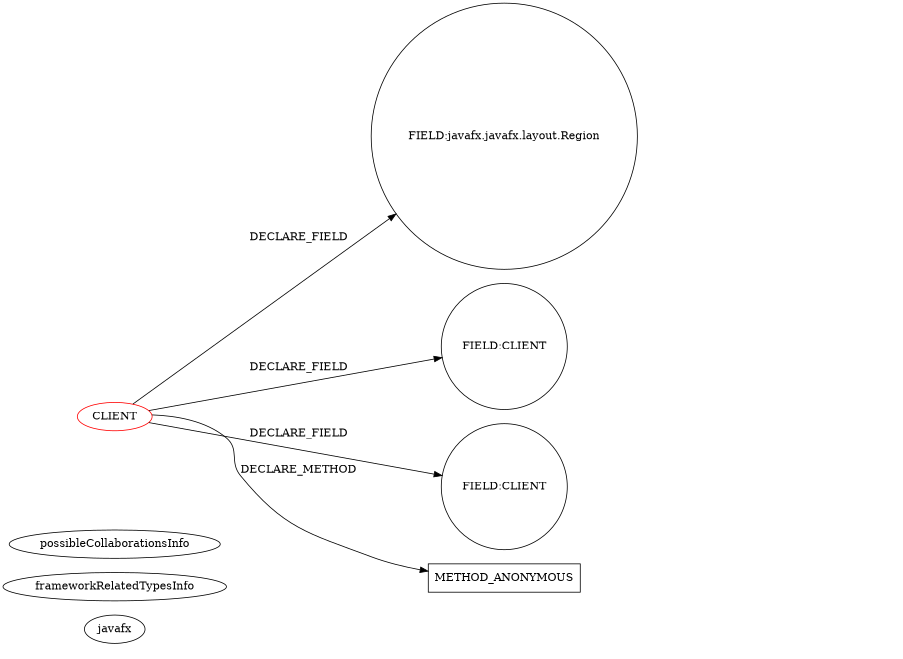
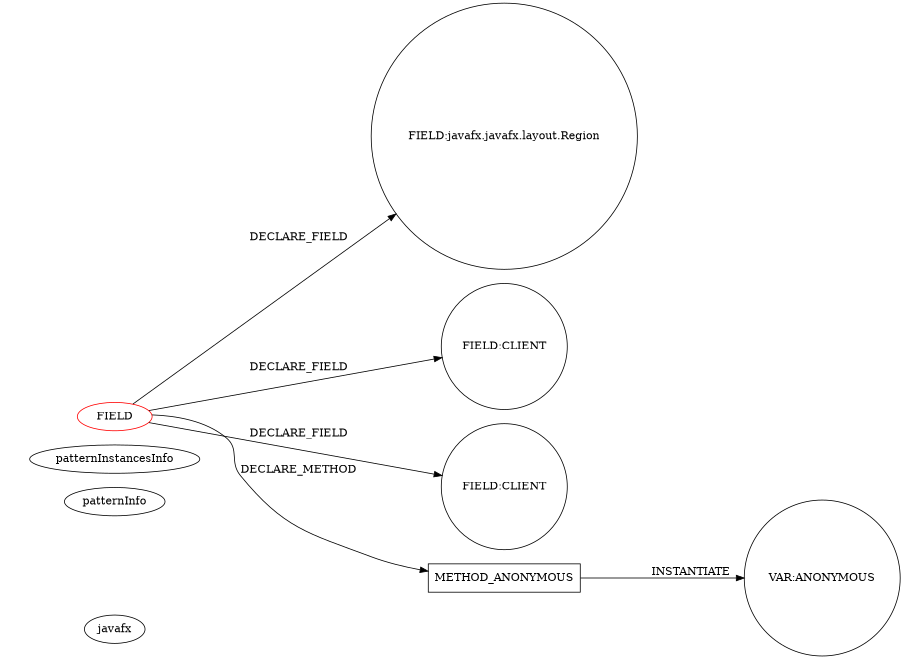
node "CLIENT": label "CLIENT" -> "FIELD"
node "patternInstancesInfo": added
node "patternInfo": added
node "possibleCollaborationsInfo": removed
node "VAR:ANONYMOUS": added
node "frameworkRelatedTypesInfo": removed
